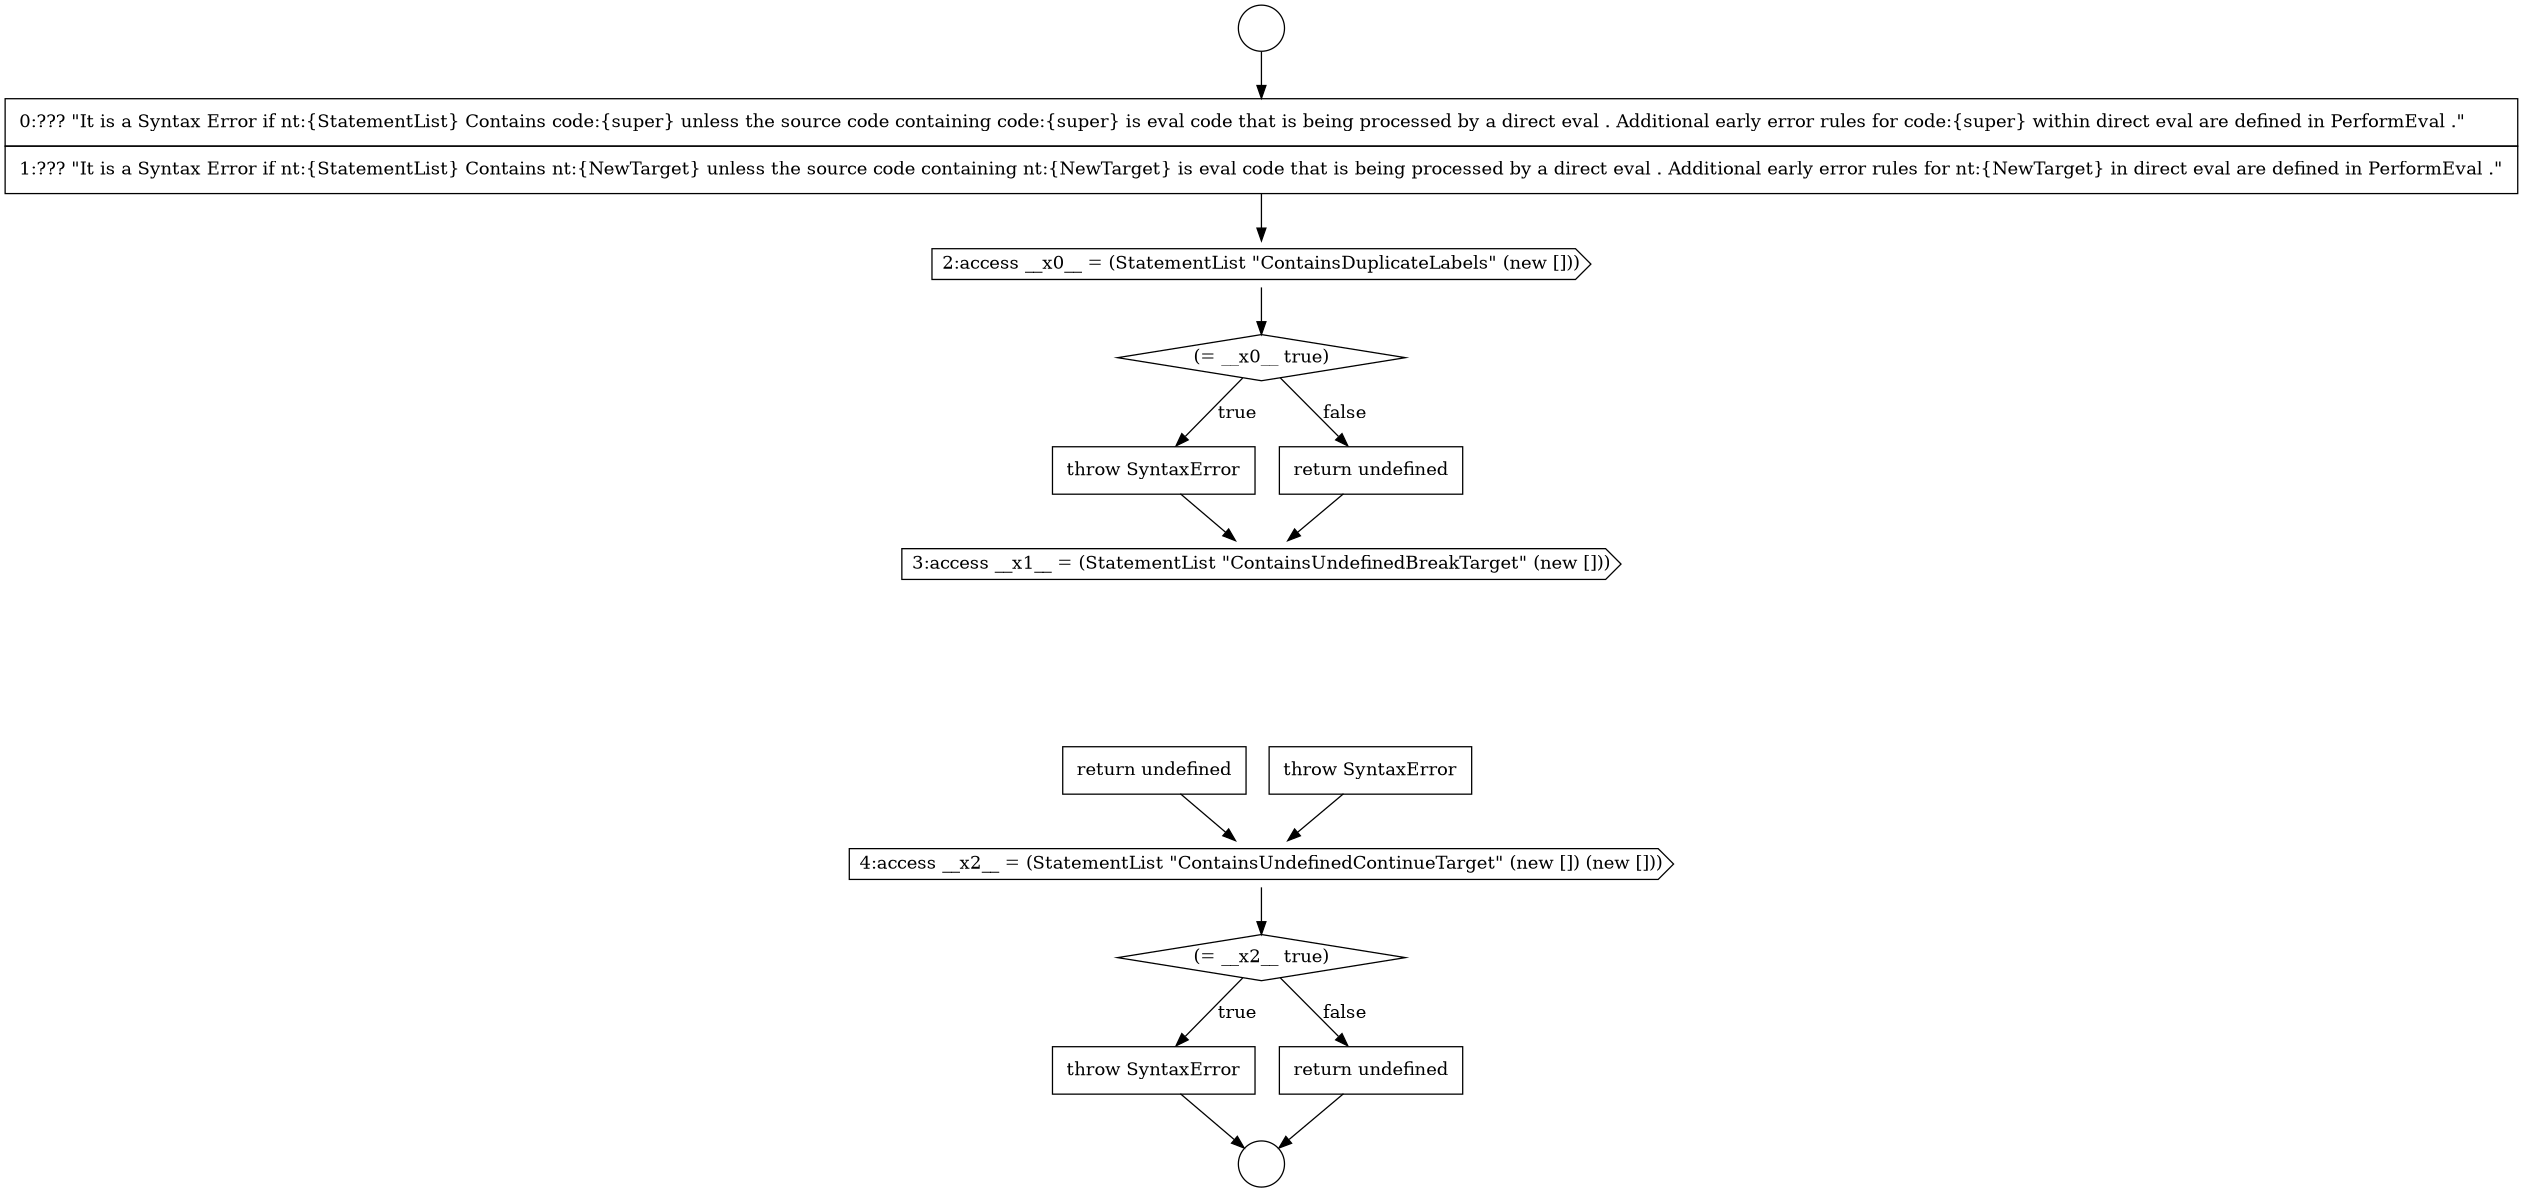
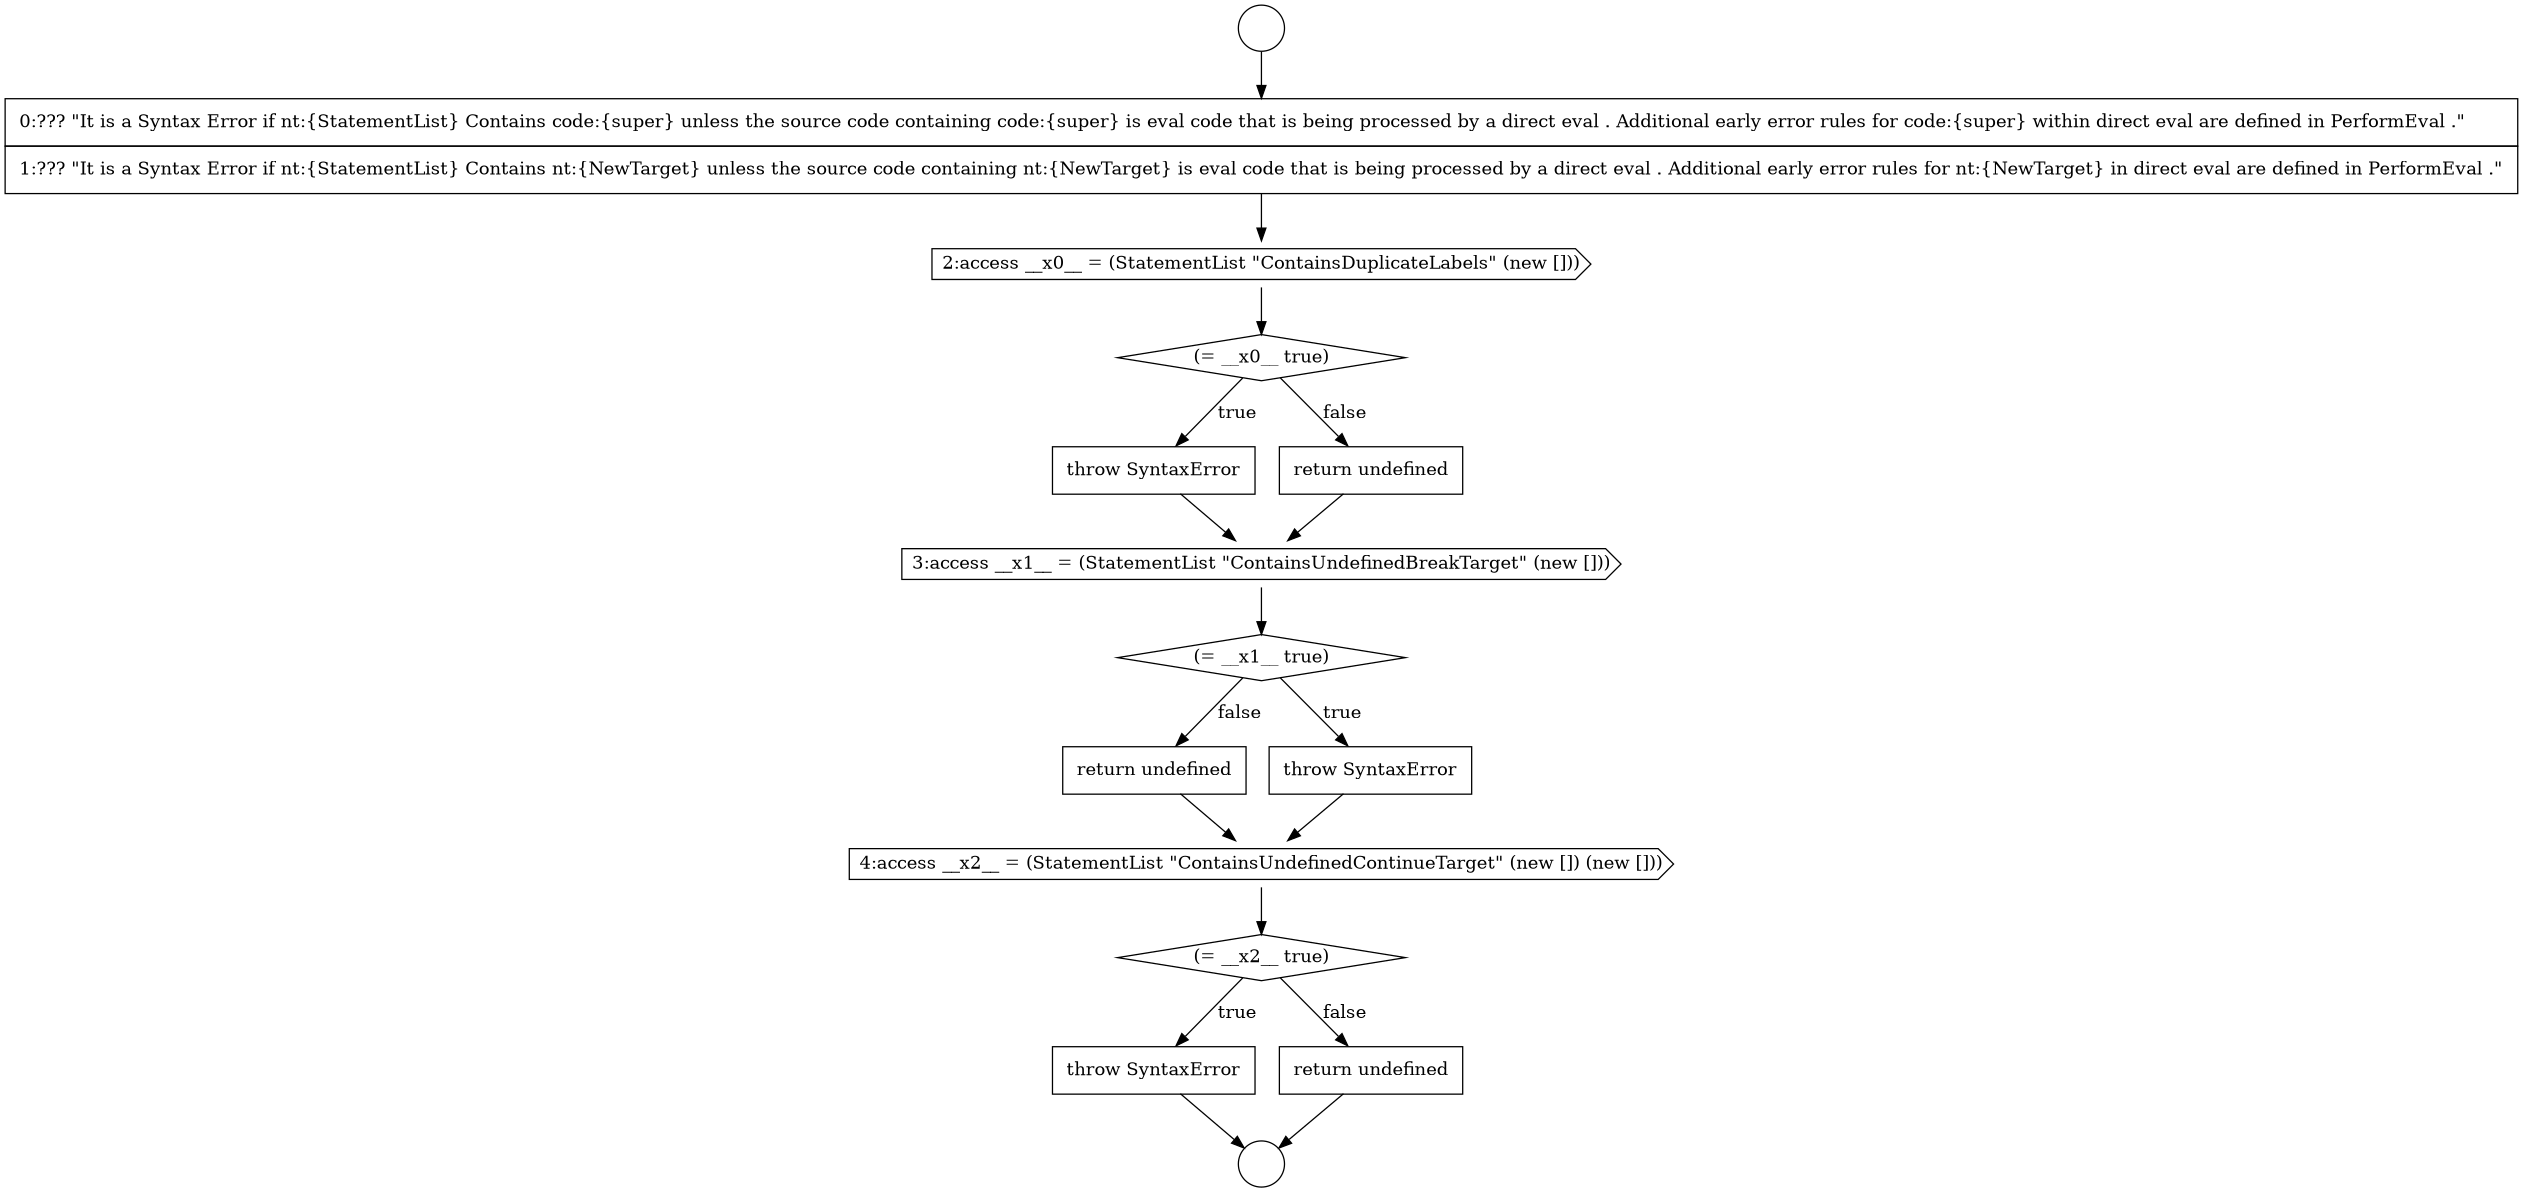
node "(= __x1__ true)": added
